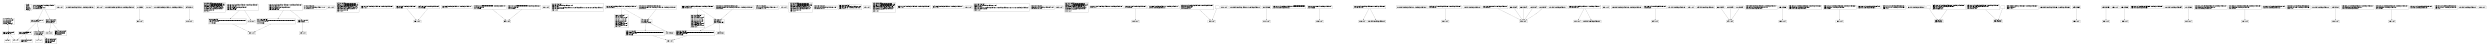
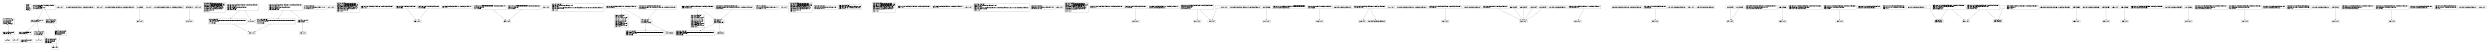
node "0x9f: INVALID()": added
node "0x2d1: INVALID()": removed
node "0x454: JUMP(<Unresolved sp:-4 block:0x44e>)": added
node "0x466: INVALID()": added
node "0x499: INVALID()": removed
node "0x533: JUMP(#4f0)": removed
node "0x5d1: JUMP(<Unresolved sp:-4 block:0x5ca>)": added
node "0x422: INVALID()": added
node "0x49d: JUMP(<Unresolved sp:-2 block:0x49b>)": removed
node "0x58a: INVALID()": added
node "0x4a: INVALID()": removed
node "0x654: INVALID()": removed
node "0x4b3: INVALID()": added
